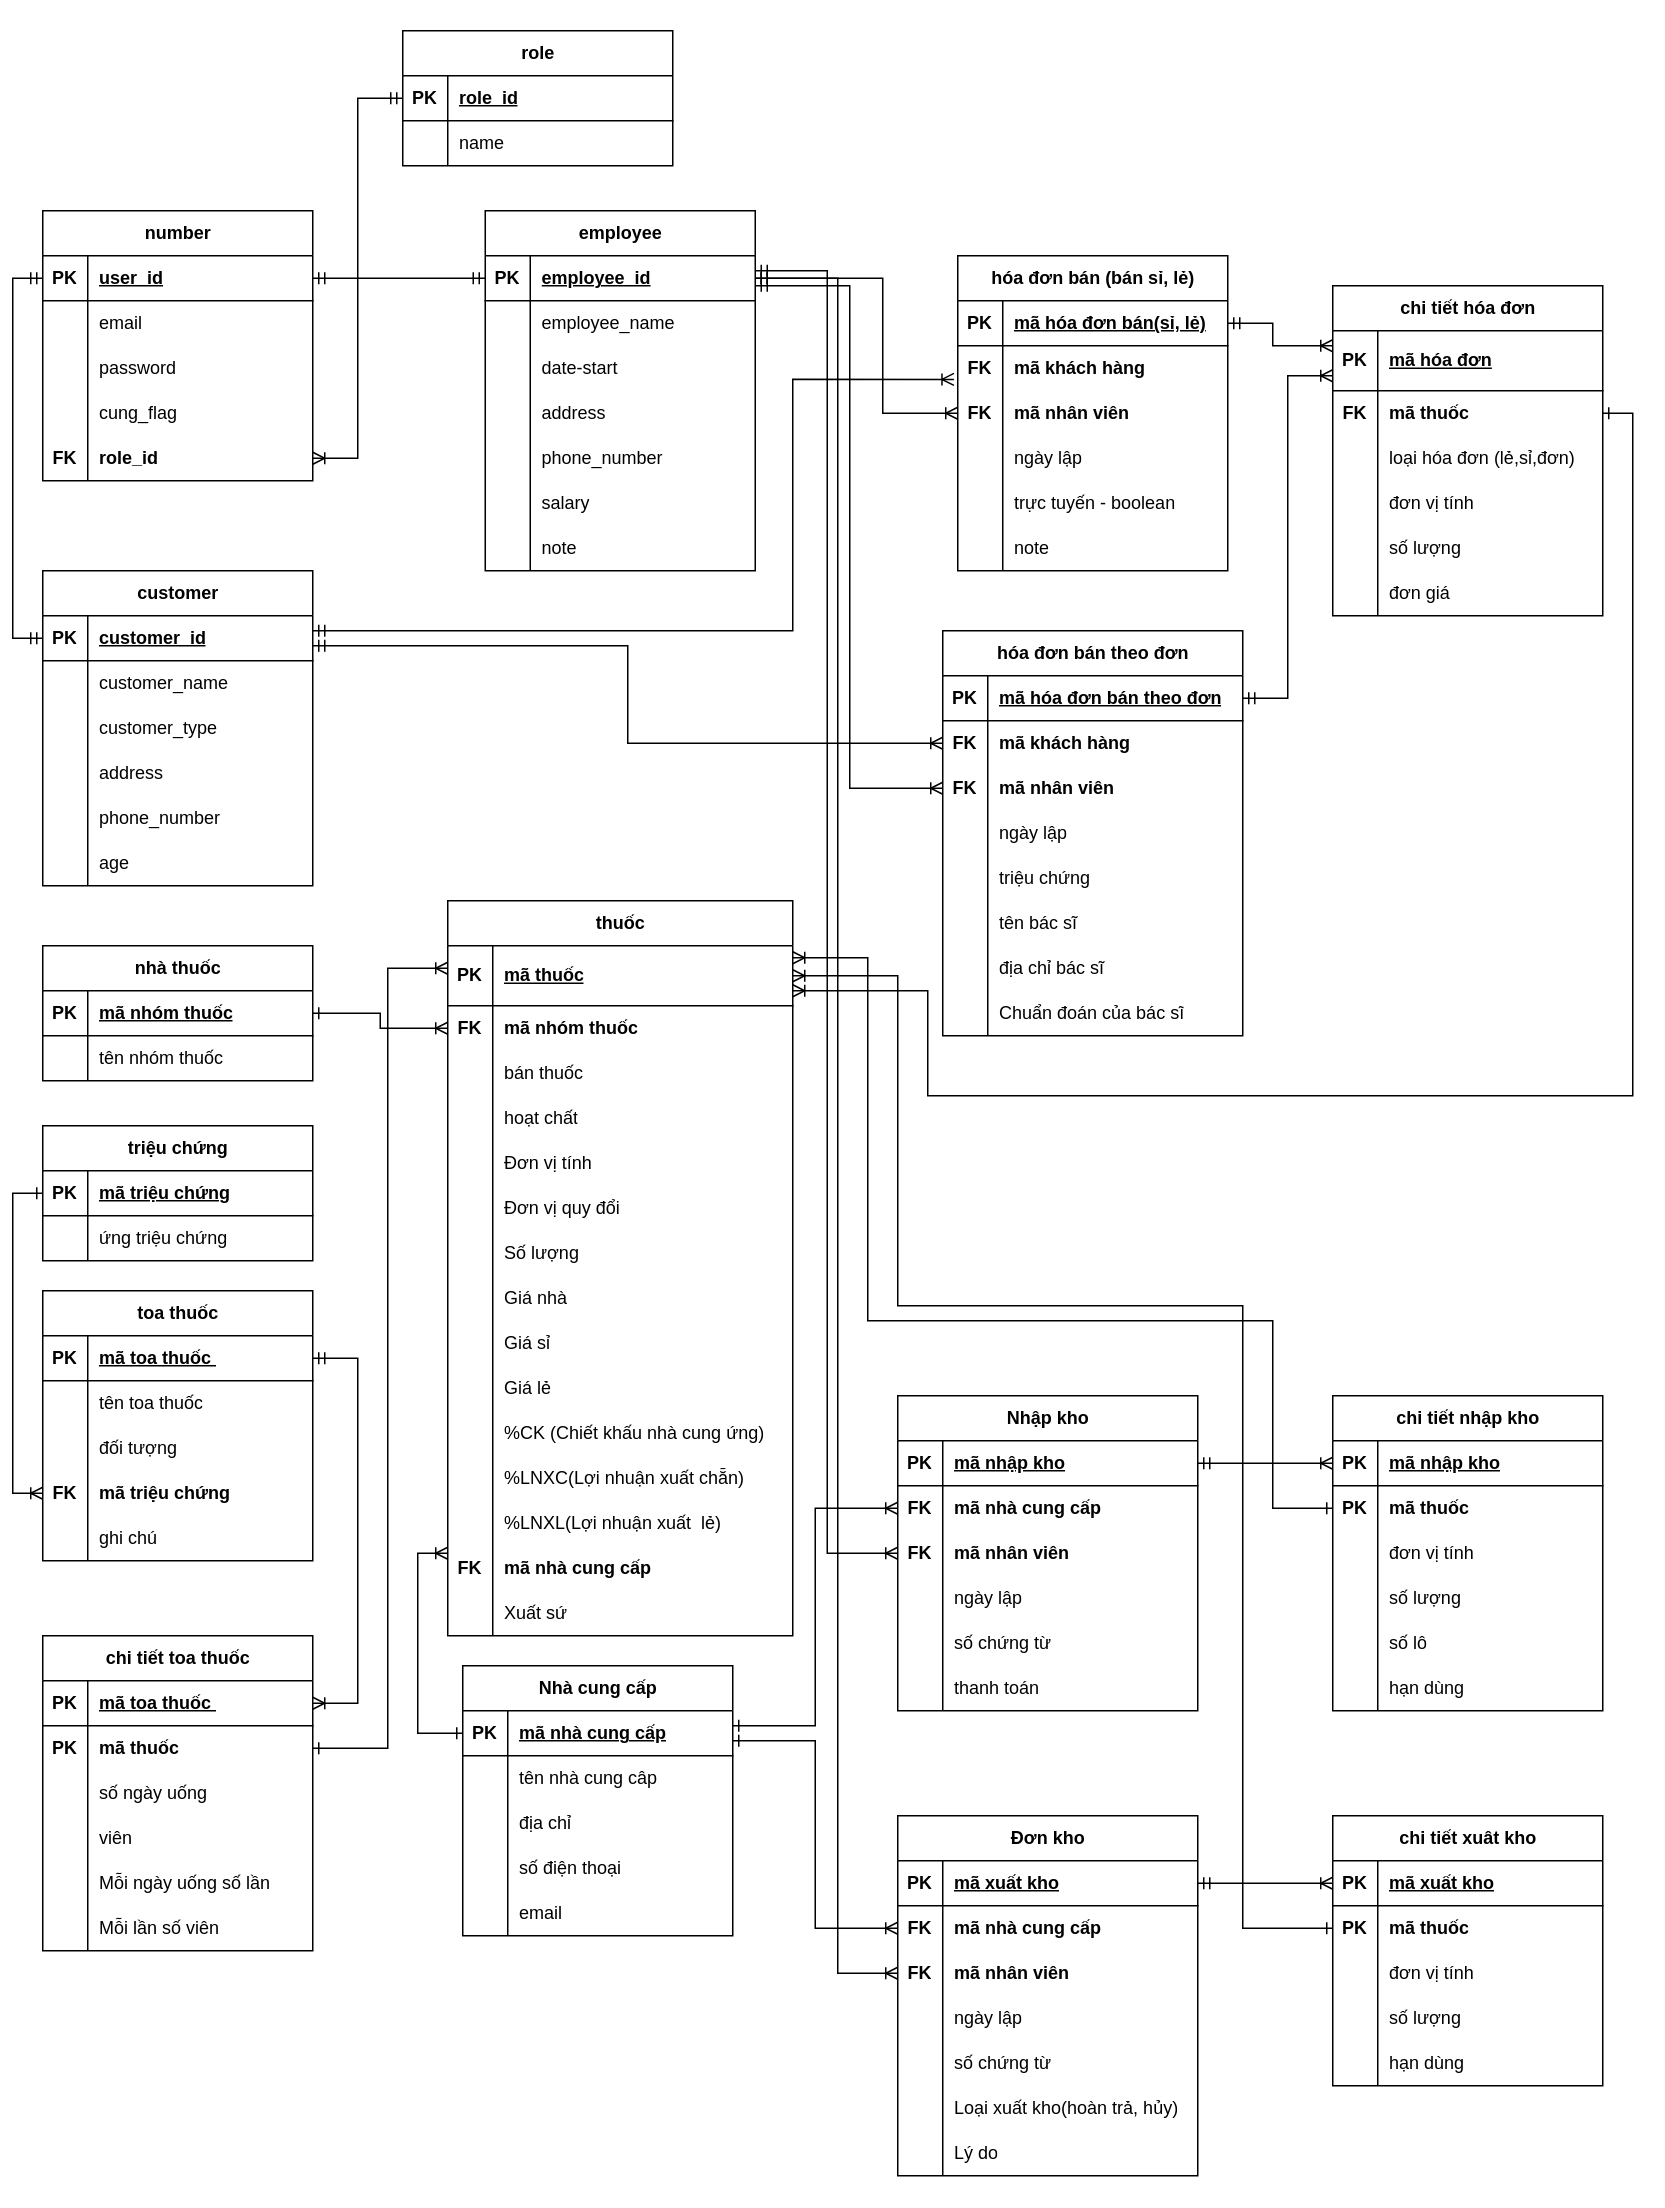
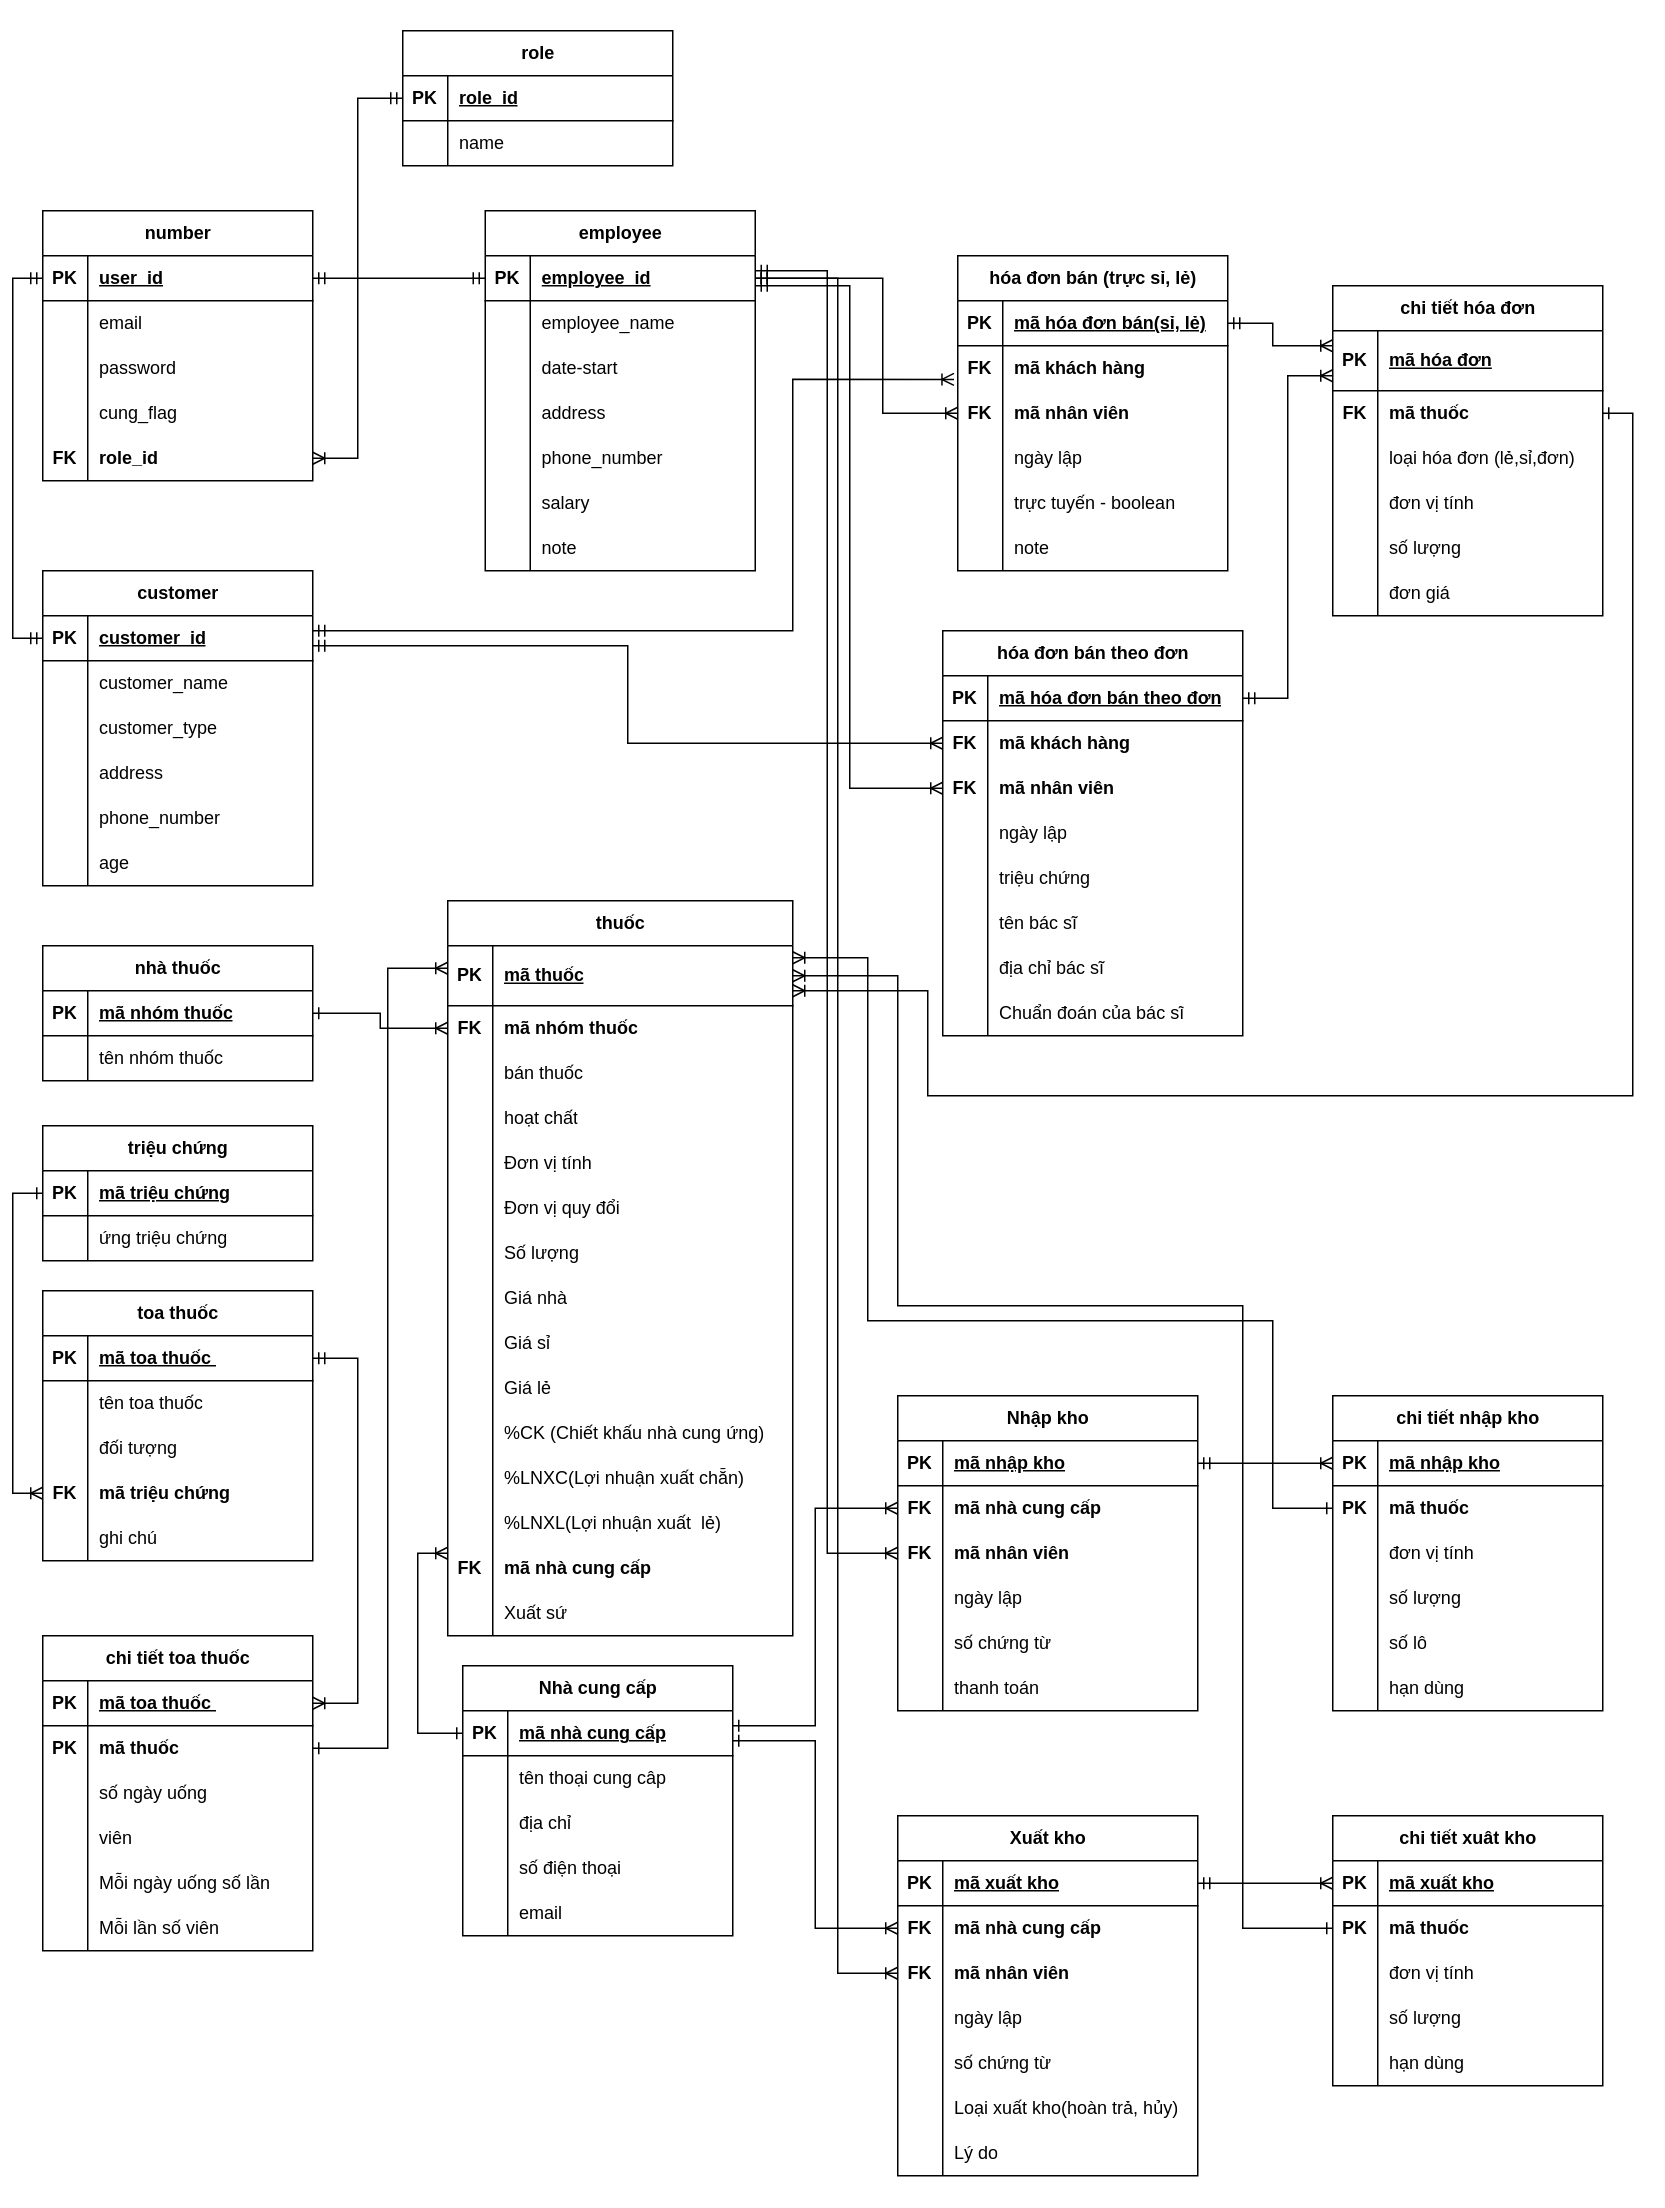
node "hóa đơn bán (bán sỉ, lẻ)": label "hóa đơn bán (bán sỉ, lẻ)" -> "hóa đơn bán (trực sỉ, lẻ)"
node "tên nhà cung câp": label "tên nhà cung câp" -> "tên thoại cung câp"
node "Đơn kho": label "Đơn kho" -> "Xuất kho"
